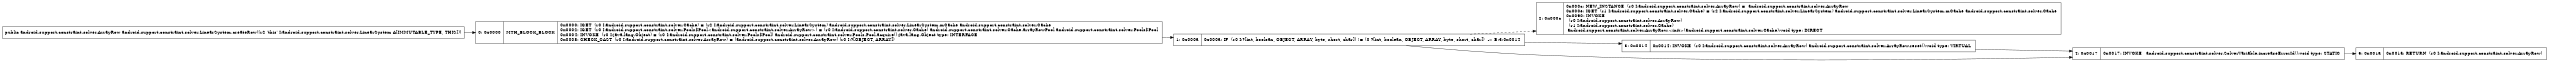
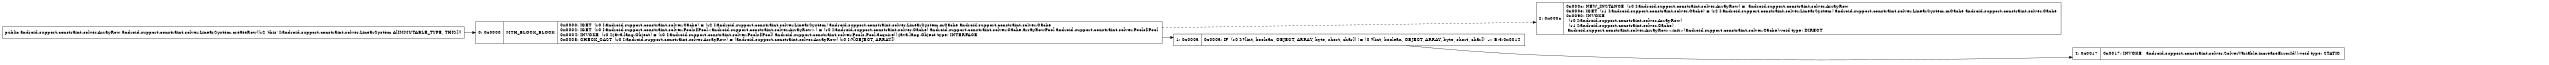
edge "1: 0x000a" -> "2: 0x000c": now "0: 0x0000" -> "2: 0x000c"
node "3: 0x0014": removed
node "5: 0x001a": removed
